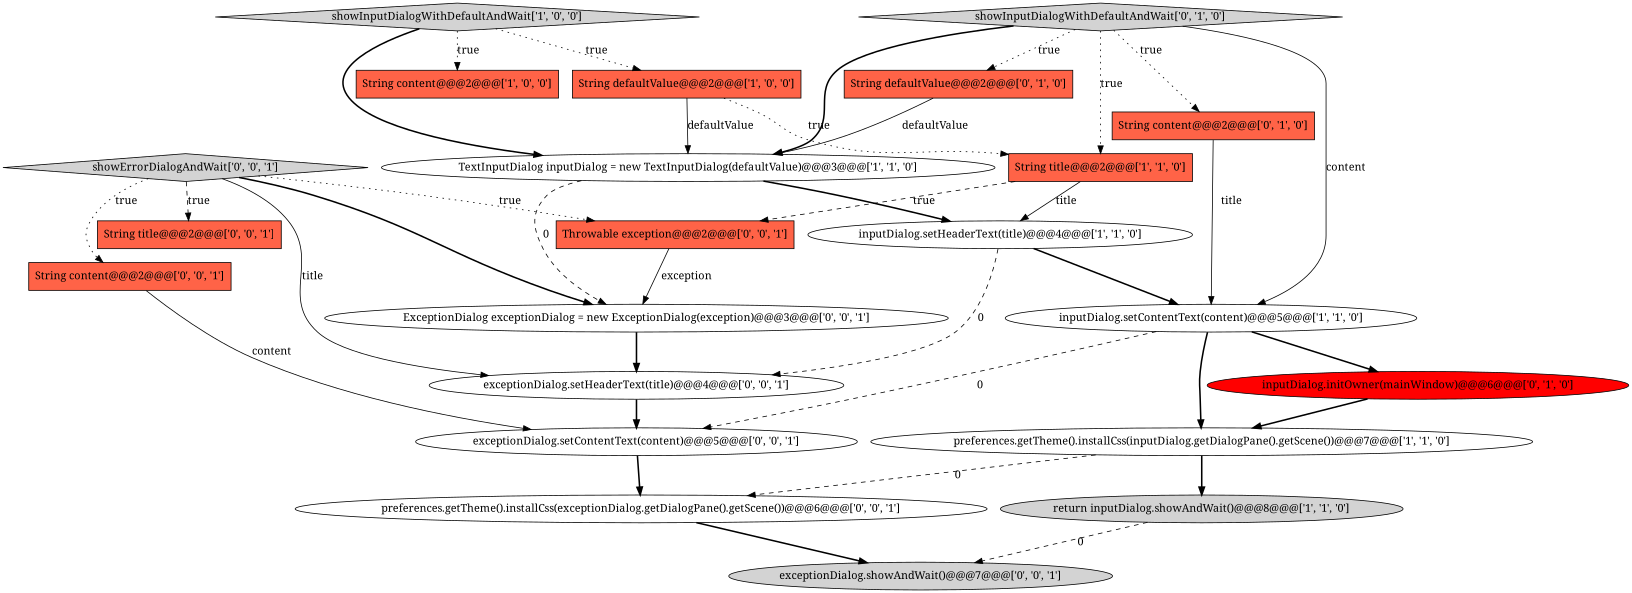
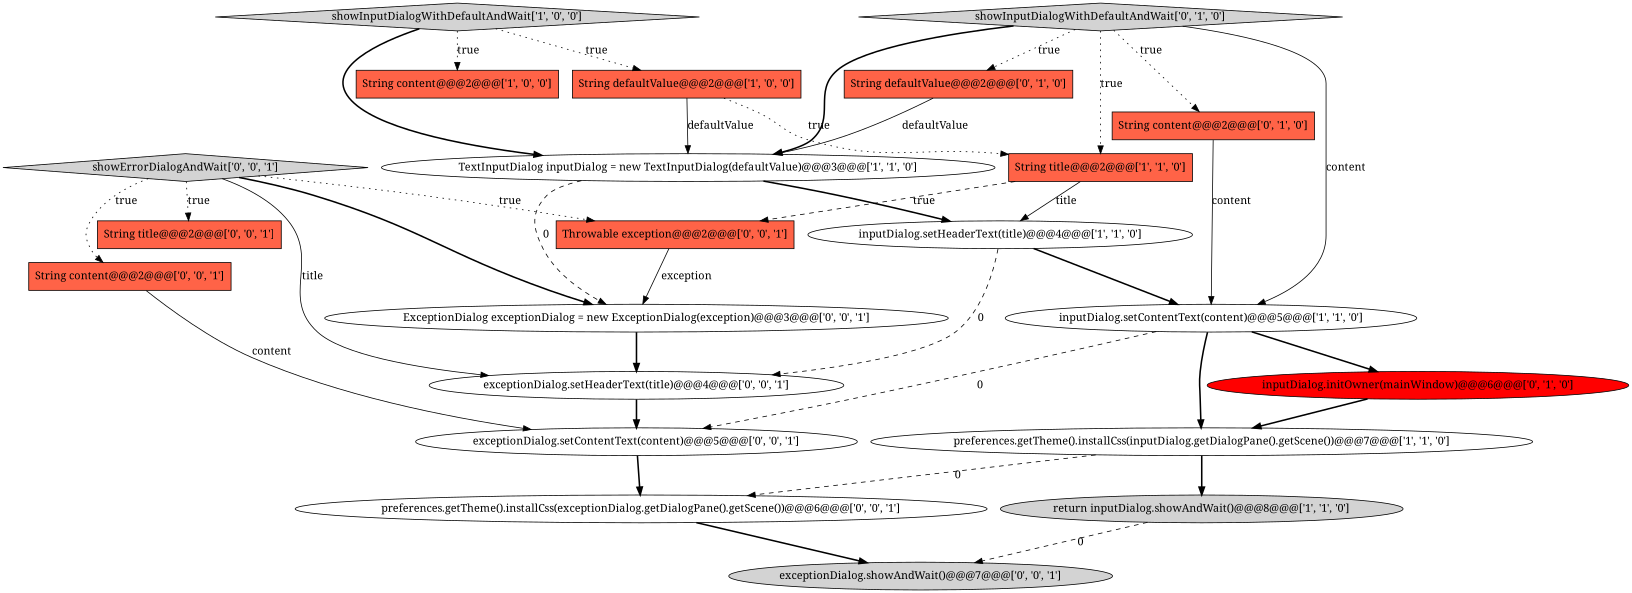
edge "showErrorDialogAndWait['0', '0', '1']" -> "String title@@@2@@@['0', '0', '1']": style dashed -> dotted
edge "String content@@@2@@@['0', '1', '0']" -> "inputDialog.setContentText(content)@@@5@@@['1', '1', '0']": label "title" -> "content"
